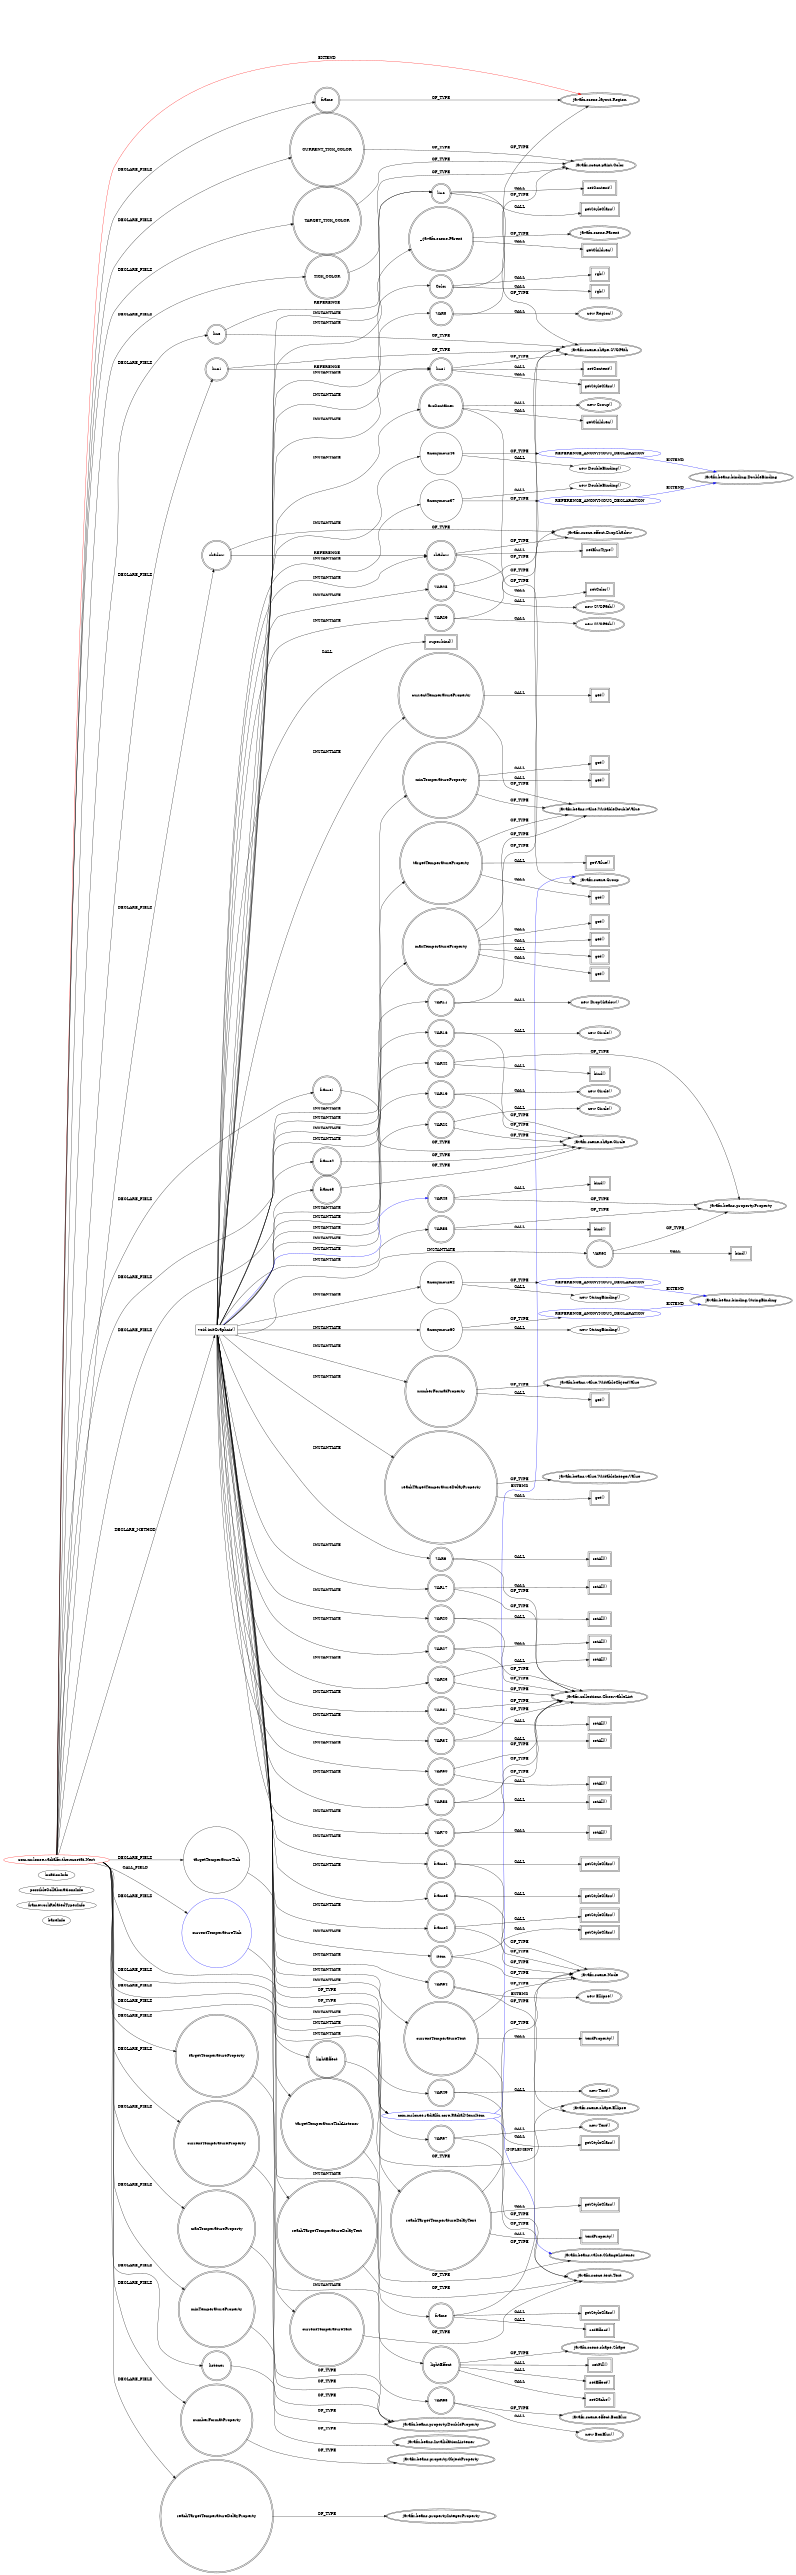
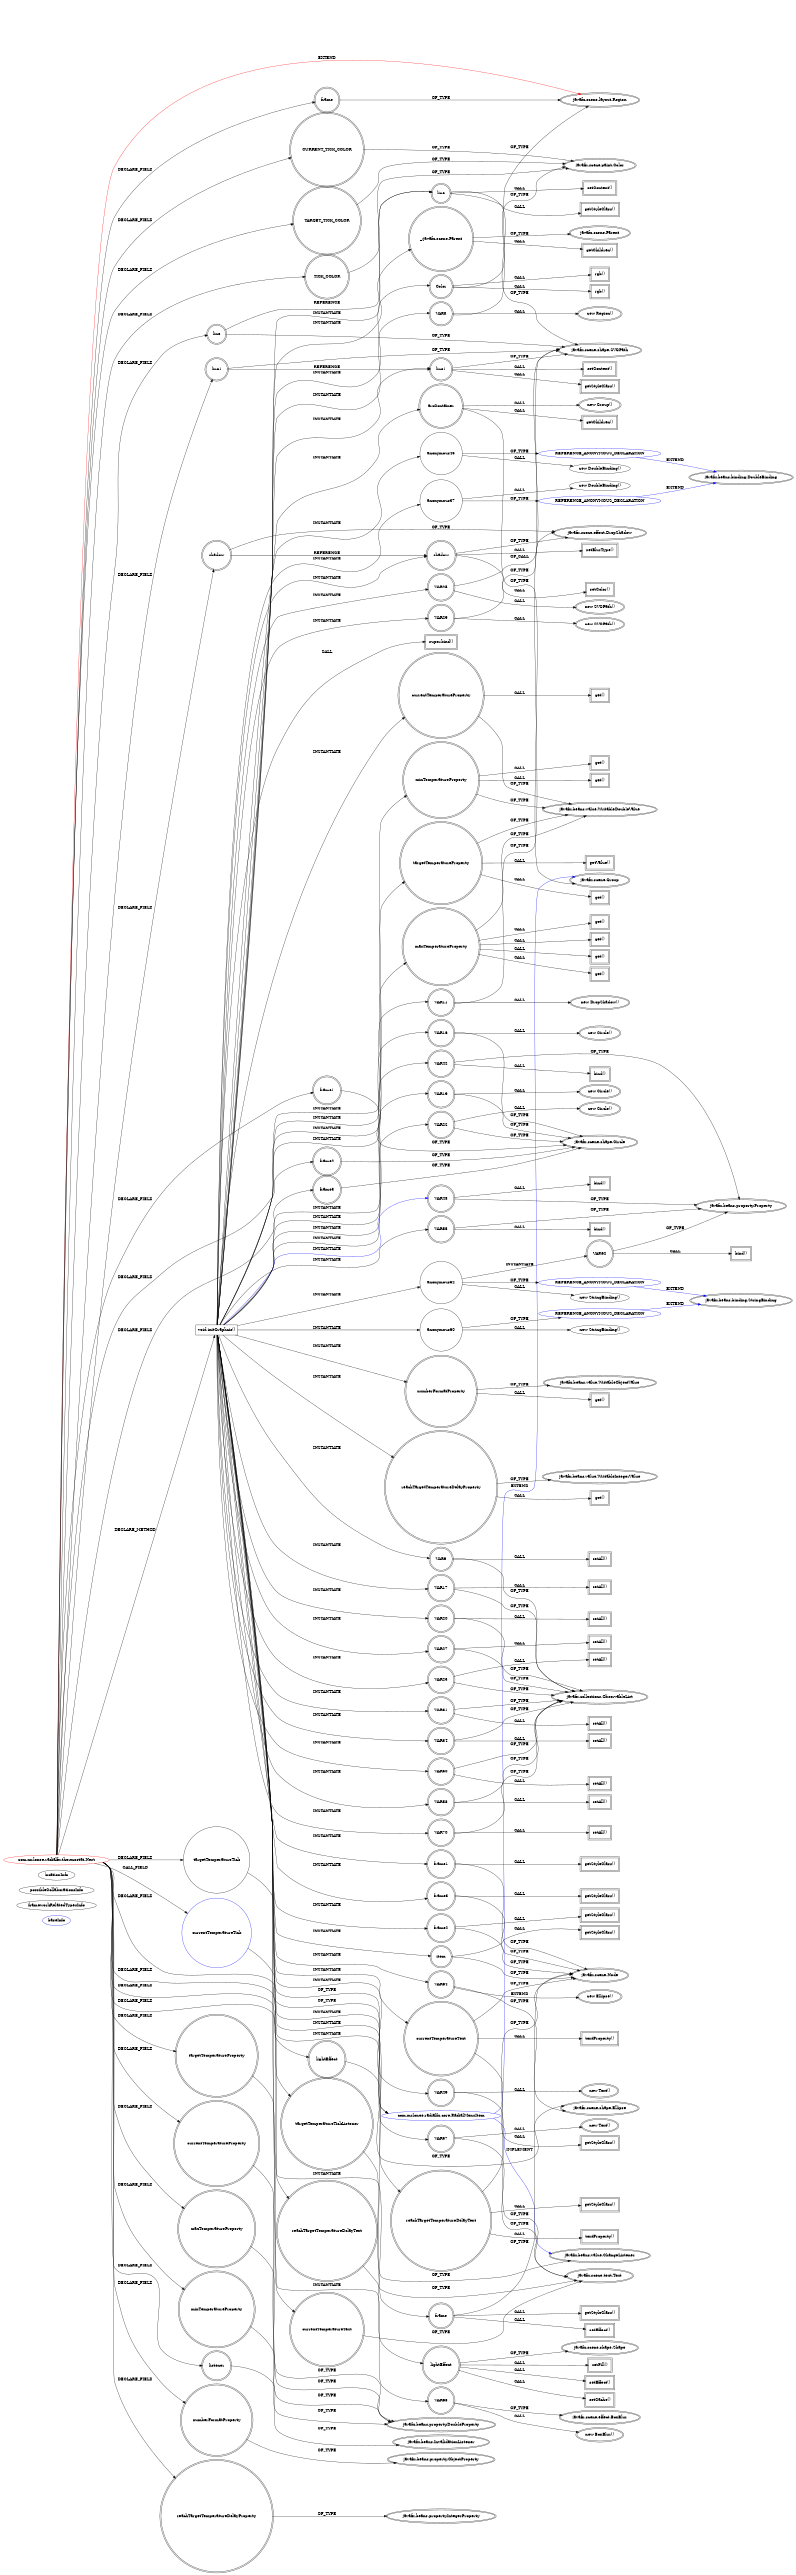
edge "VAR25" -> "javafx.scene.shape.SVGPath": label "OF_TYPE" -> "OF_CALL"
edge "void initGraphcis()" -> "VAR62": now "anonymous52" -> "VAR62"
node "baseInfo": color black -> blue
